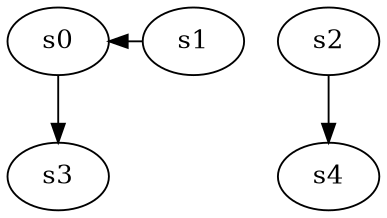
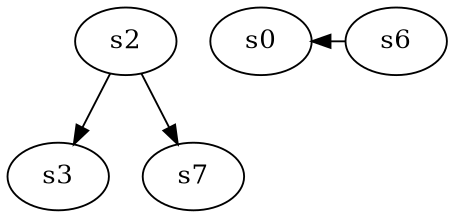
node "s1": label "s1" -> "s6"
edge "s0" -> "s3": now "s2" -> "s3"
node "s4": label "s4" -> "s7"
